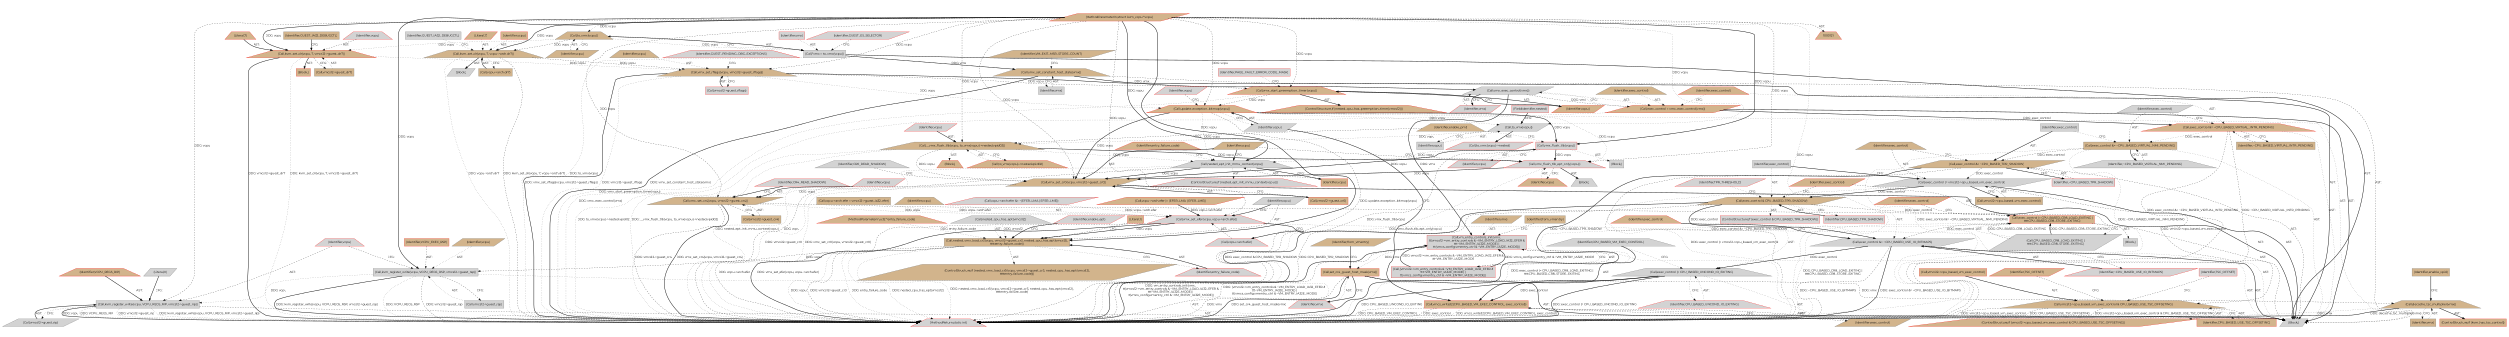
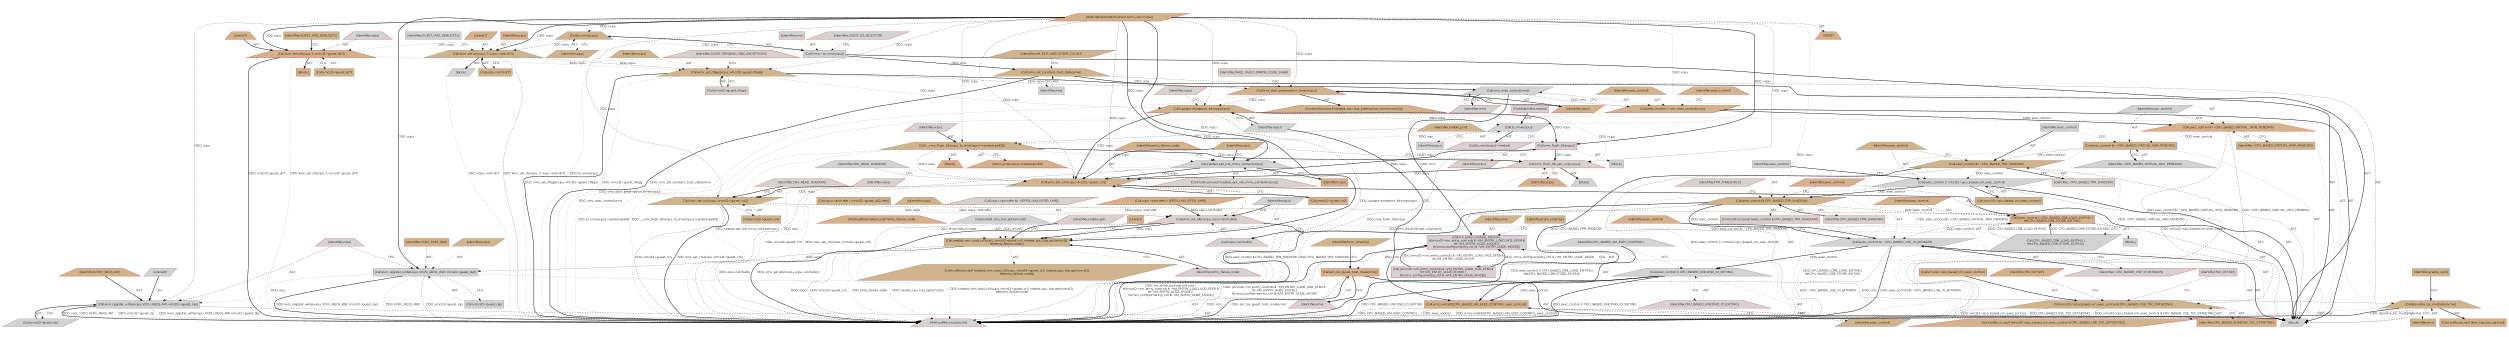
edge "(Call,vmx_flush_tlb(vcpu))" -> "(Call,nested_ept_init_mmu_context(vcpu))": label "DDG: vcpu" -> "LOAD: vcpu"
edge "(Call,__vmx_flush_tlb(vcpu, to_vmx(vcpu)->nested.vpid02))" -> "(Call,vmx_set_cr0(vcpu, vmcs12->guest_cr0))": label "DDG: vcpu" -> "VCPU: vcpu"
node "(Identifier,CPU_BASED_USE_TSC_OFFSETING)": label "(Identifier,CPU_BASED_USE_TSC_OFFSETING)" -> "(Identifier,CPU_BASED_SHADOW_TSC_OFFSETING)"
